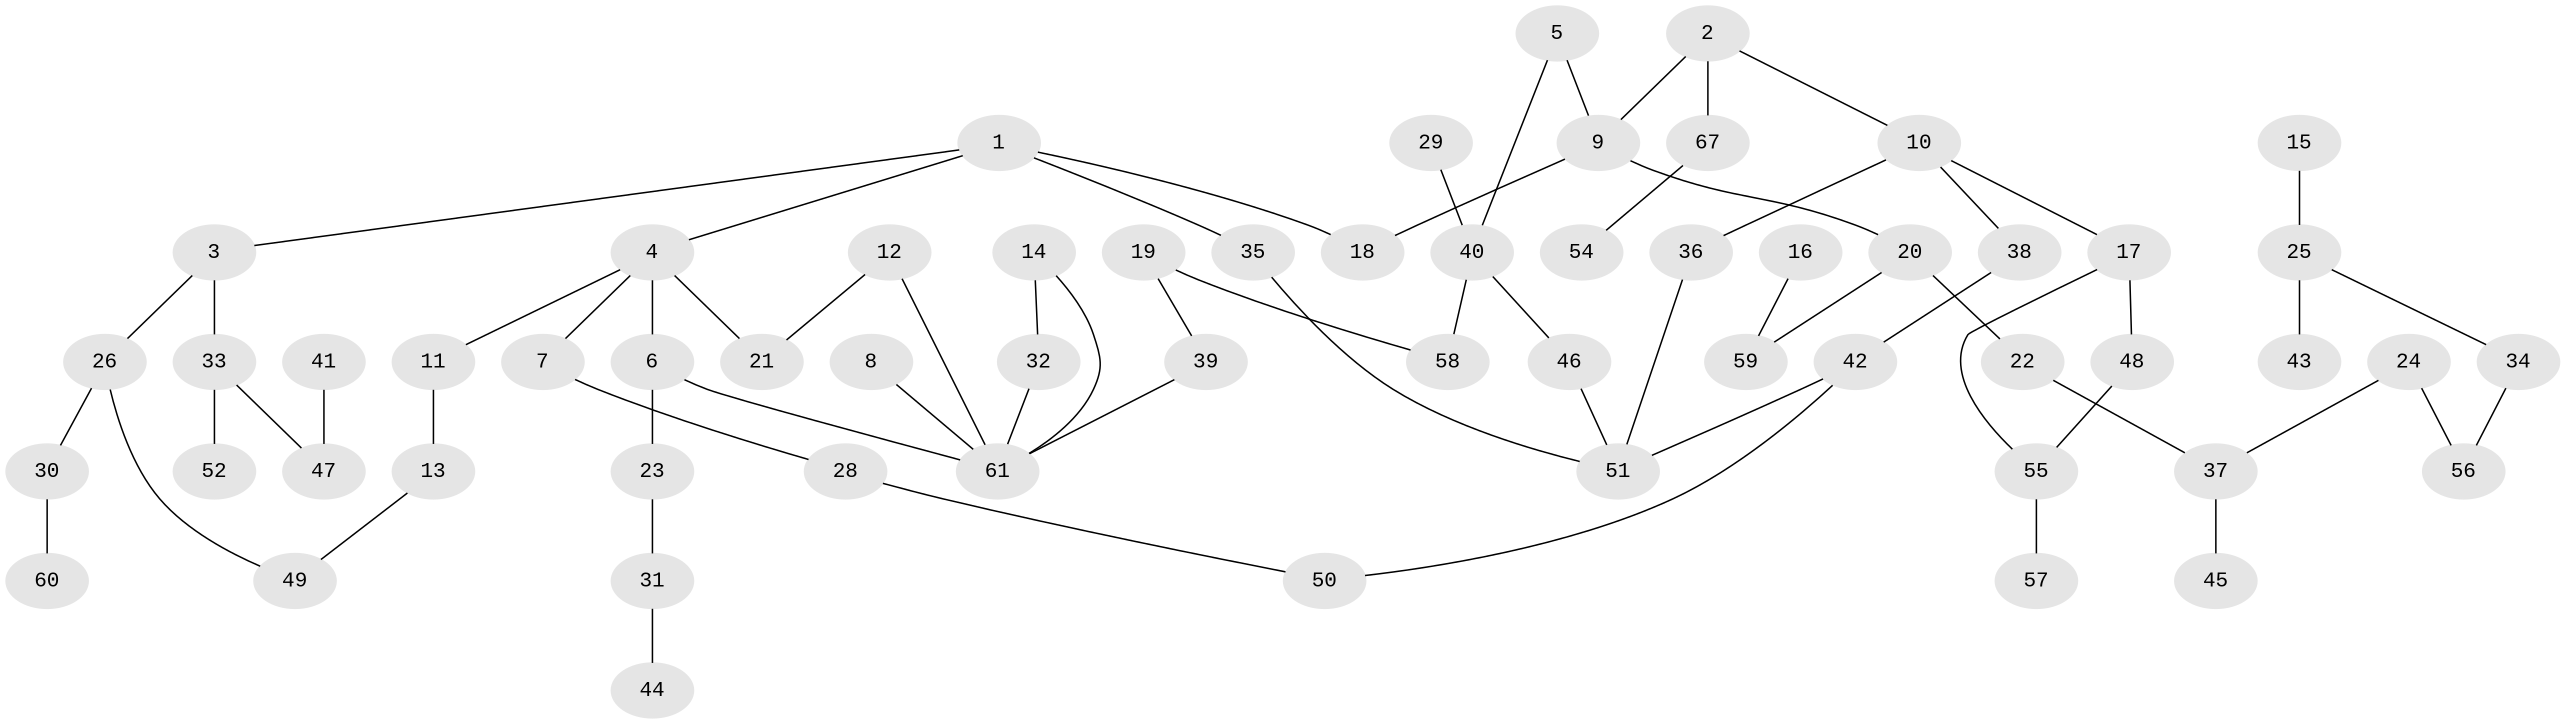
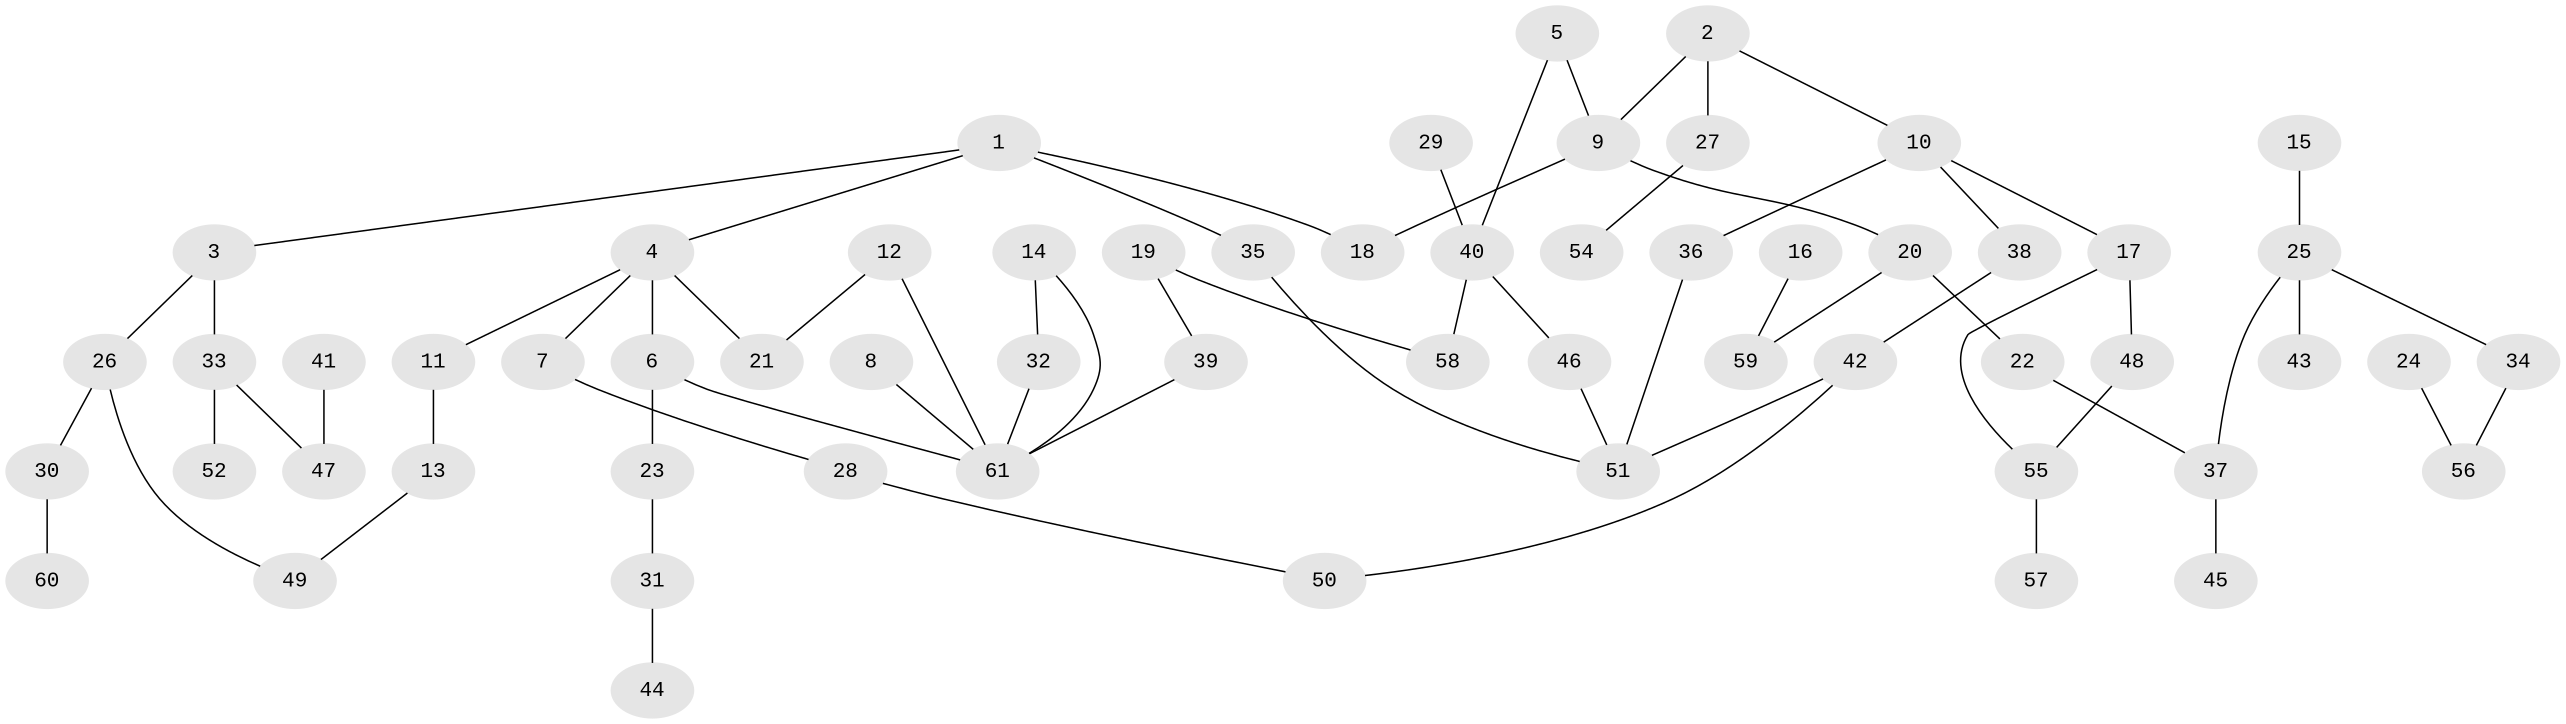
node "67": label "67" -> "27"
edge "24" -- "37": now "25" -- "37"
